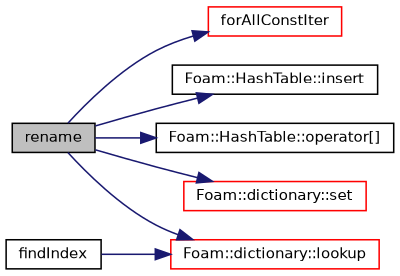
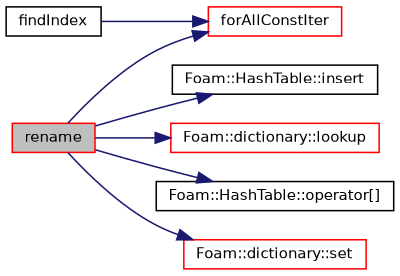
node "rename": color black -> red
edge "findIndex" -> "Foam::dictionary::lookup": now "findIndex" -> "forAllConstIter"
